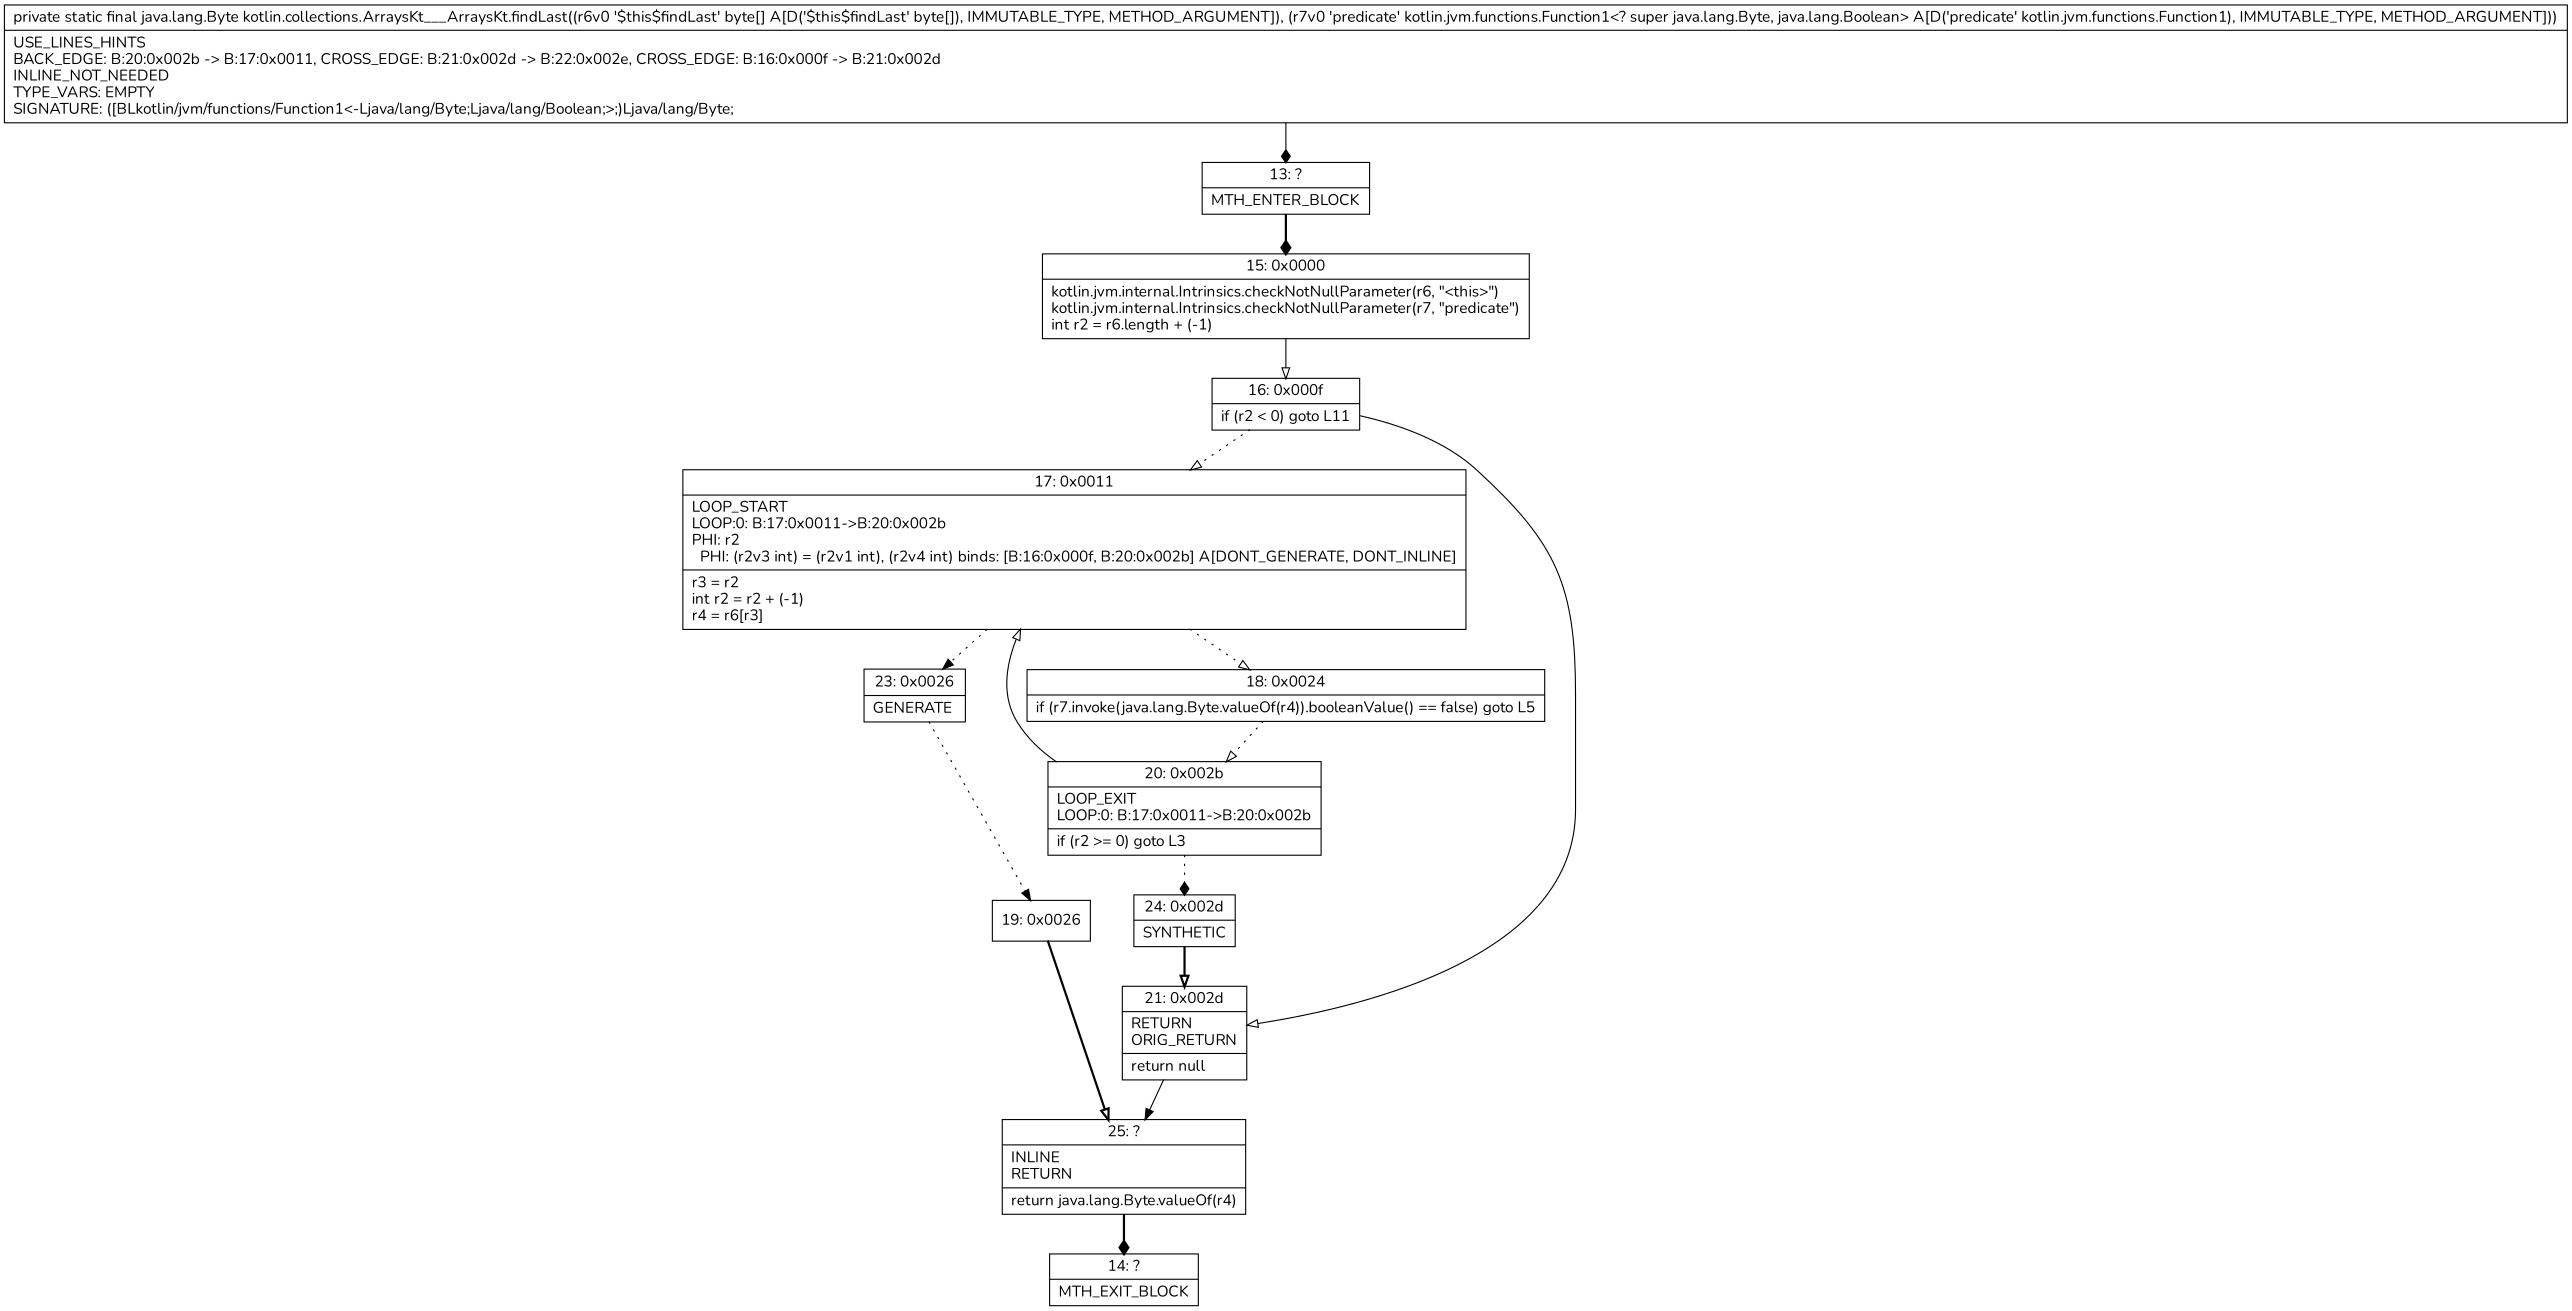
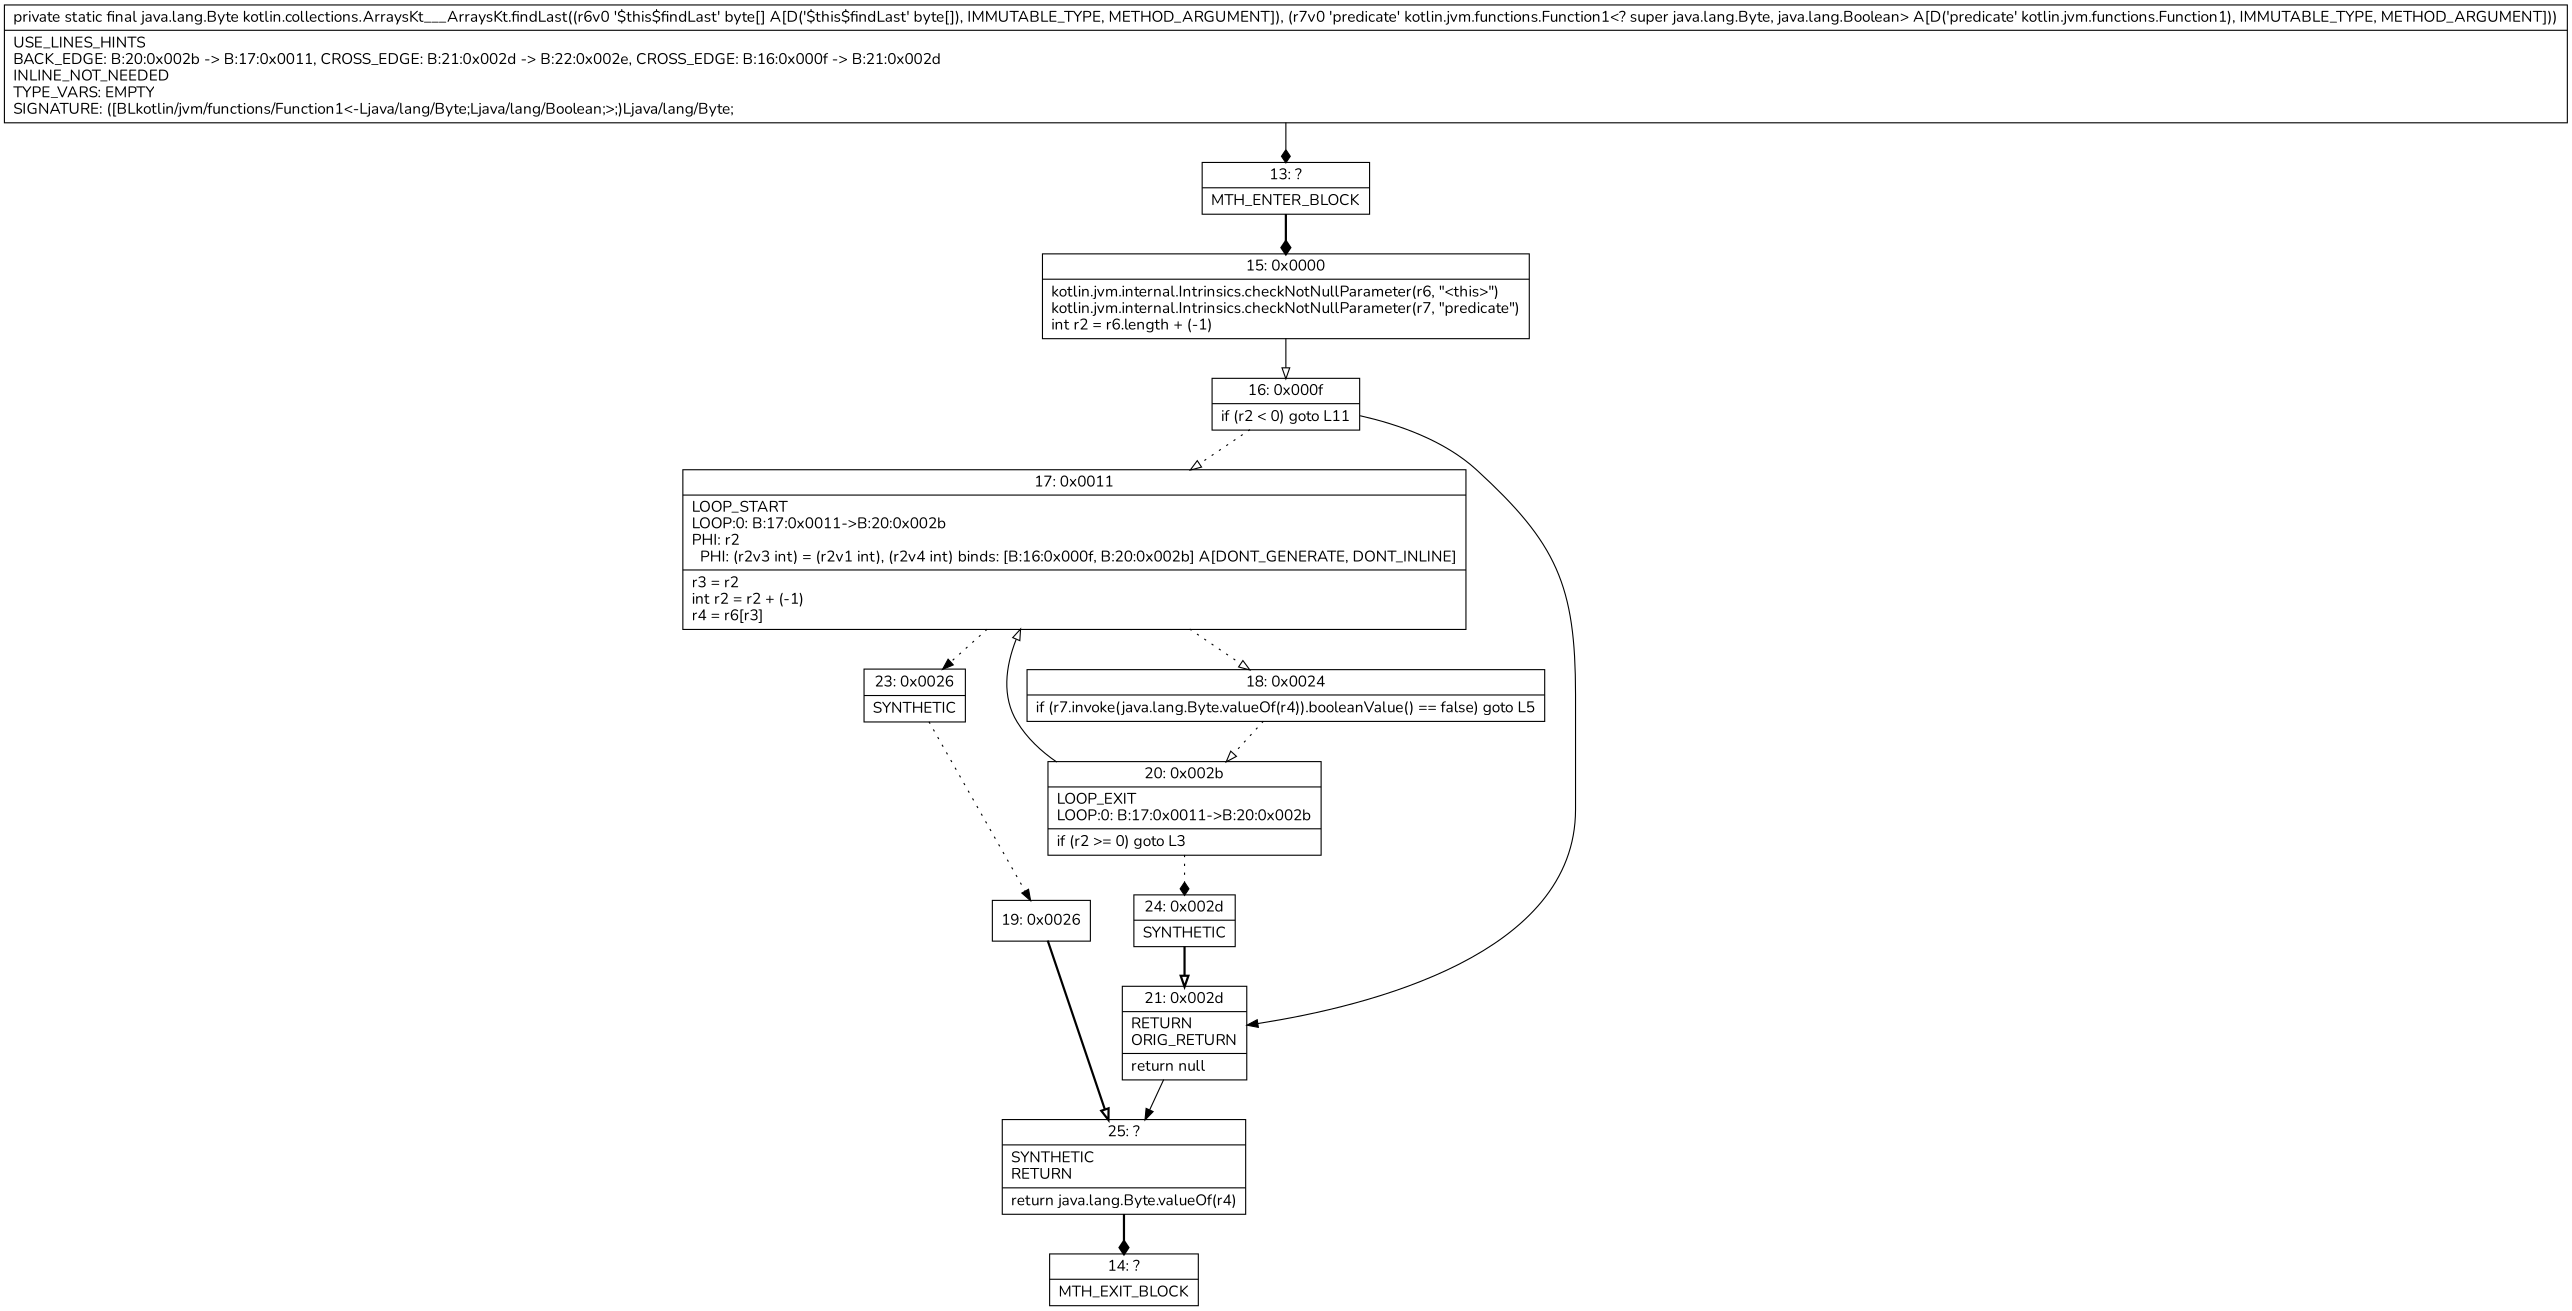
node "23: 0x0026": text "GENERATE" -> "SYNTHETIC"
edge "16: 0x000f" -> "21: 0x002d": arrowhead onormal -> normal
node "25: ?": text "INLINE" -> "SYNTHETIC"
